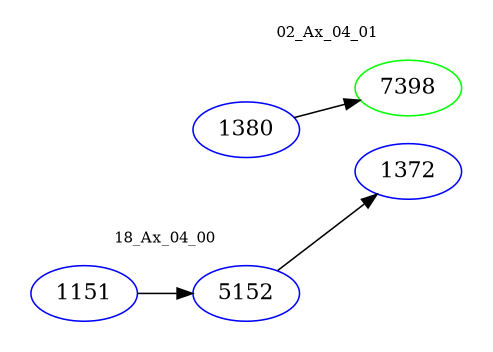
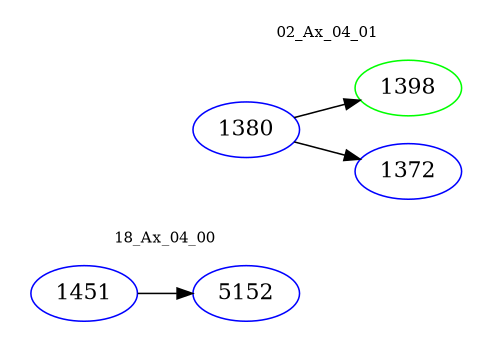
node "7398": label "7398" -> "1398"
edge "5152" -> "1372": now "1380" -> "1372"
node "1151": label "1151" -> "1451"
